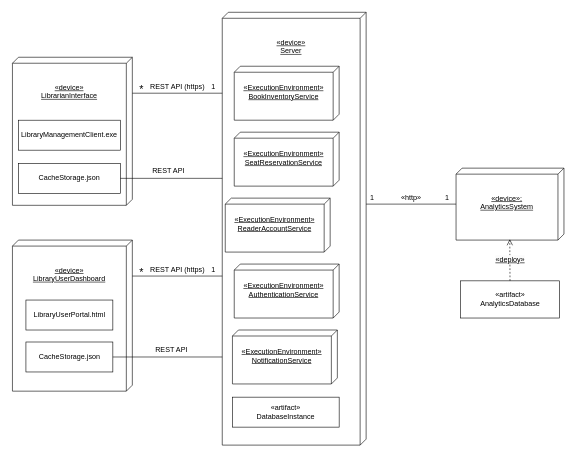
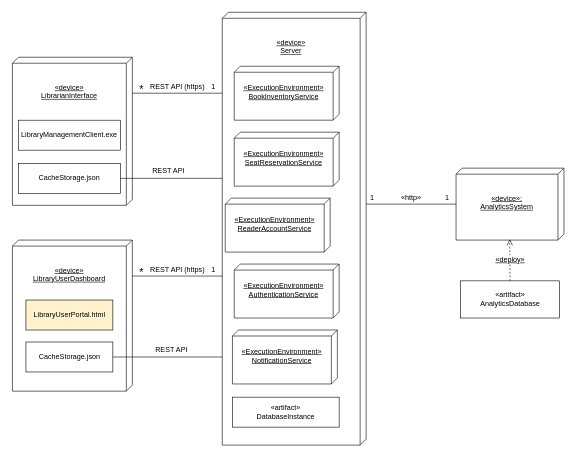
node "LibraryUserPortal.html": fillcolor #ffffff -> #fff2cc
